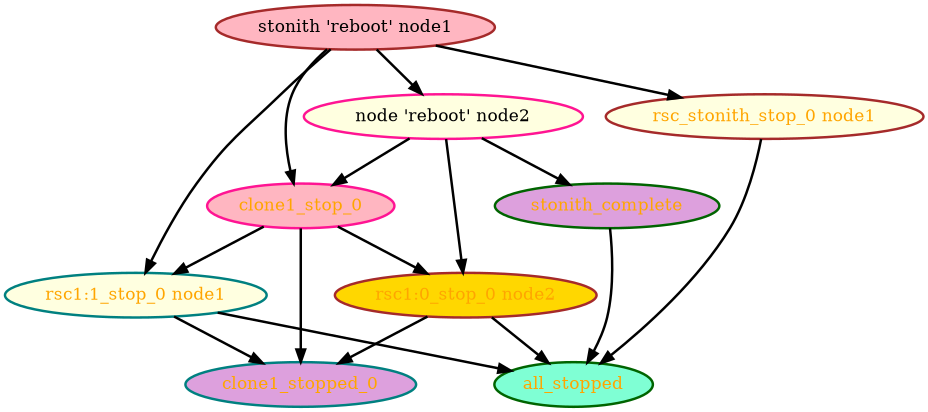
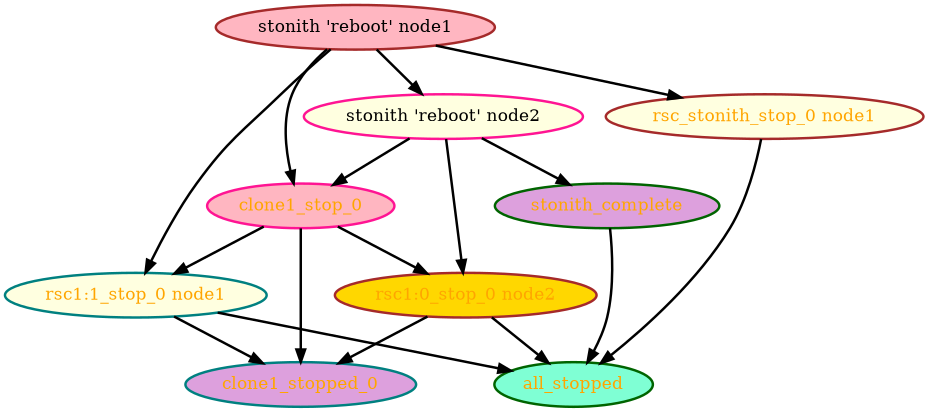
node "node 'reboot' node2": label "node 'reboot' node2" -> "stonith 'reboot' node2"
